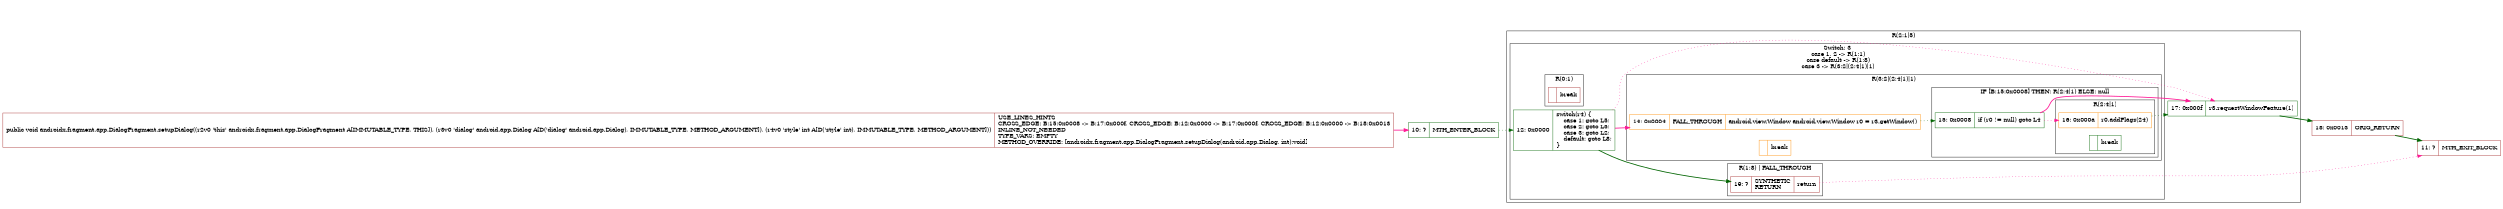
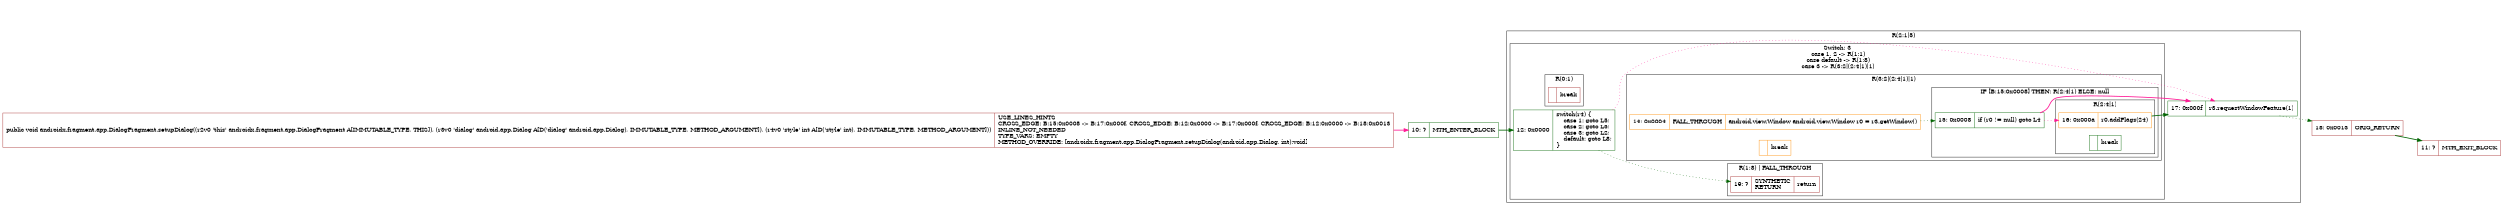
edge "16: 0x000a" -> "17: 0x000f": style dotted -> bold
edge "17: 0x000f" -> "18: 0x0013": style bold -> dotted
edge "12: 0x0000" -> "14: 0x0004": removed
edge "10: ?" -> "12: 0x0000": style dotted -> bold
edge "12: 0x0000" -> "19: ?": style bold -> dotted
edge "19: ?" -> "11: ?": removed
